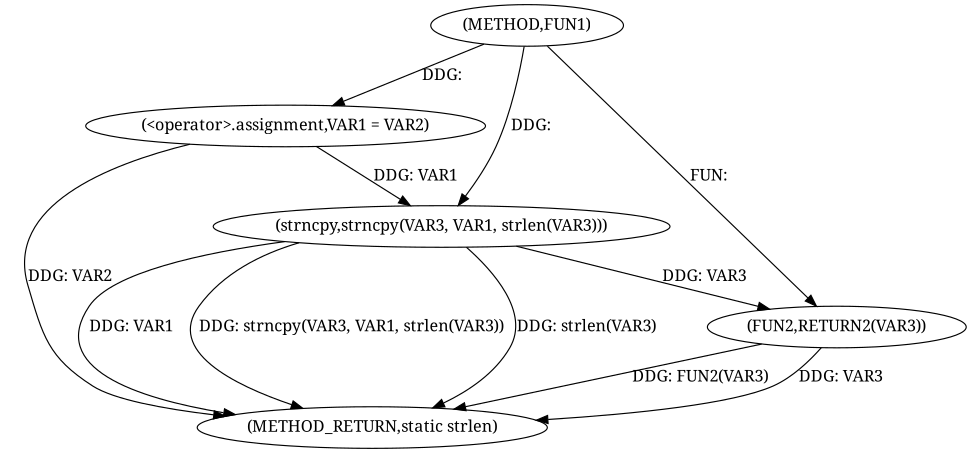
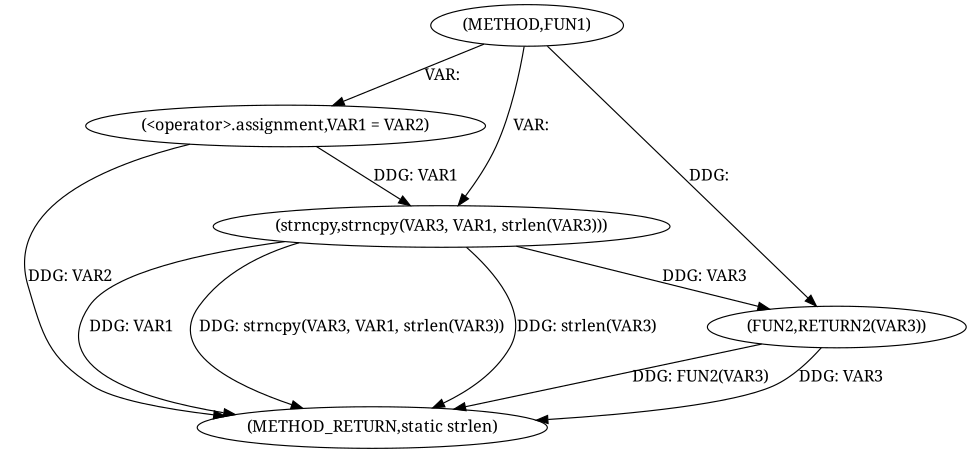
edge "(METHOD,FUN1)" -> "(<operator>.assignment,VAR1 = VAR2)": label "DDG: " -> "VAR: "
edge "(METHOD,FUN1)" -> "(strncpy,strncpy(VAR3, VAR1, strlen(VAR3)))": label "DDG: " -> "VAR: "
edge "(METHOD,FUN1)" -> "(FUN2,RETURN2(VAR3))": label "FUN: " -> "DDG: "
